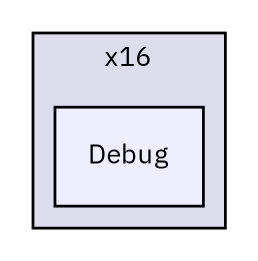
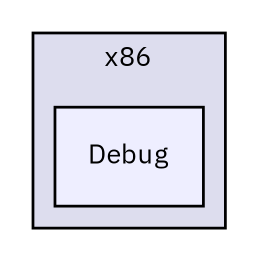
cluster "x16": label "x16" -> "x86"
